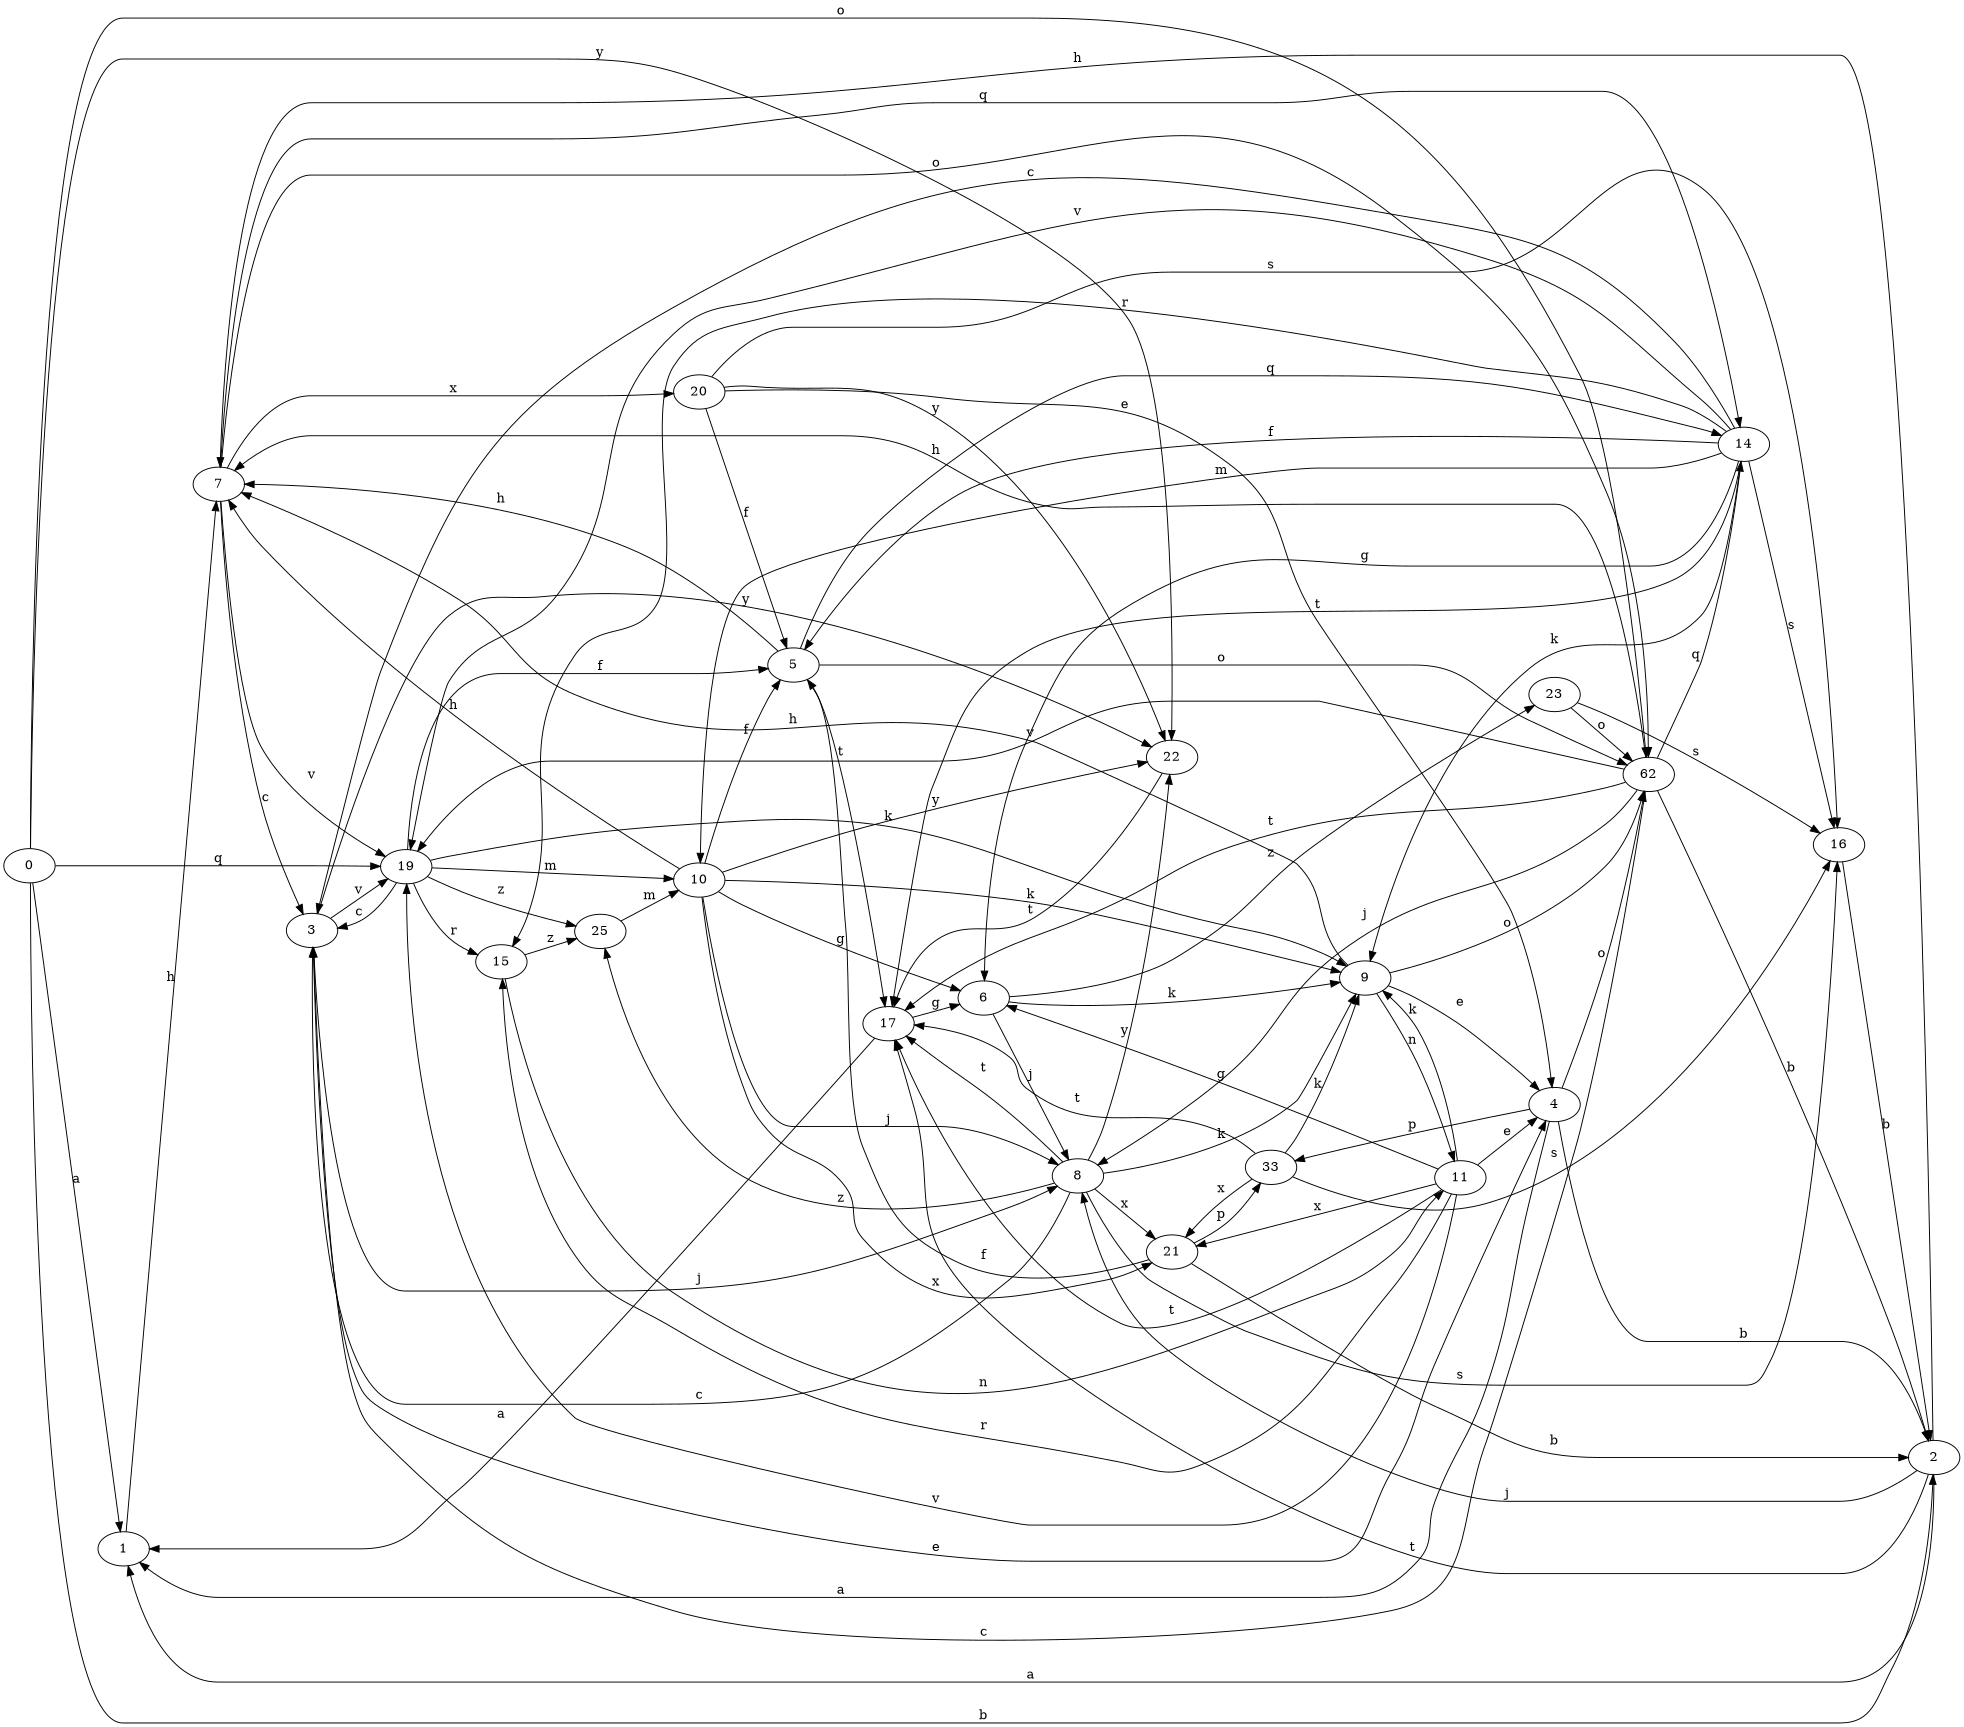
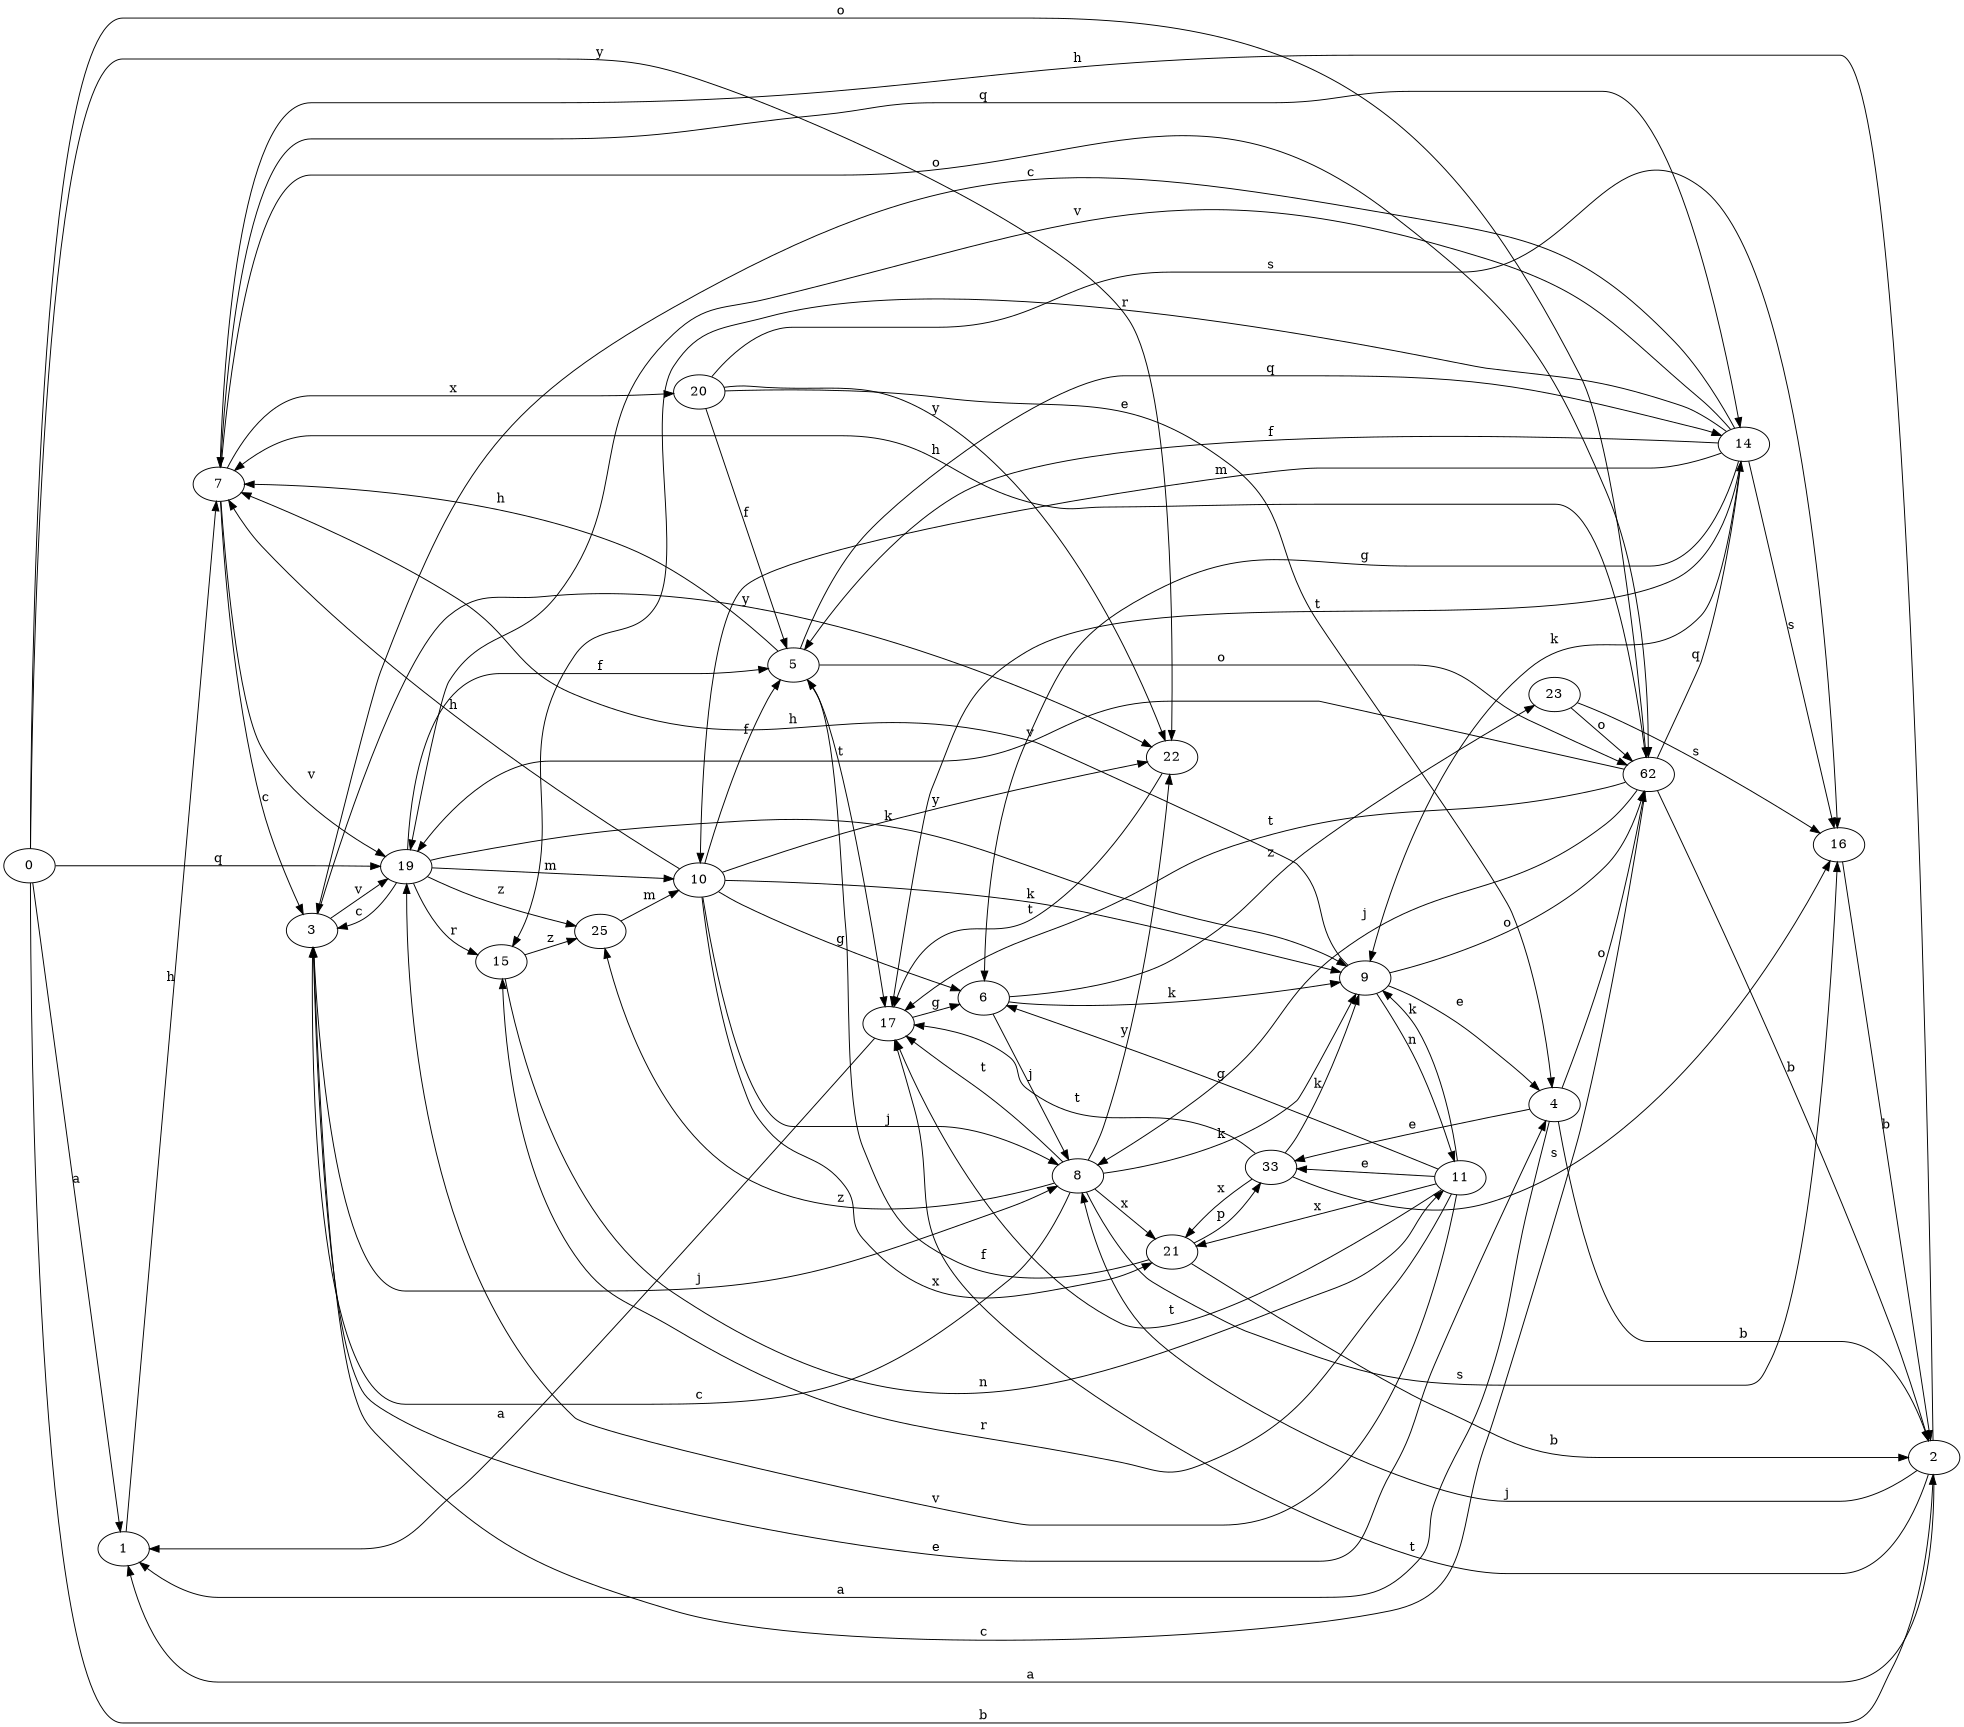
edge "4" -> "33": label "p" -> "e"
edge "11" -> "4": now "11" -> "33"
